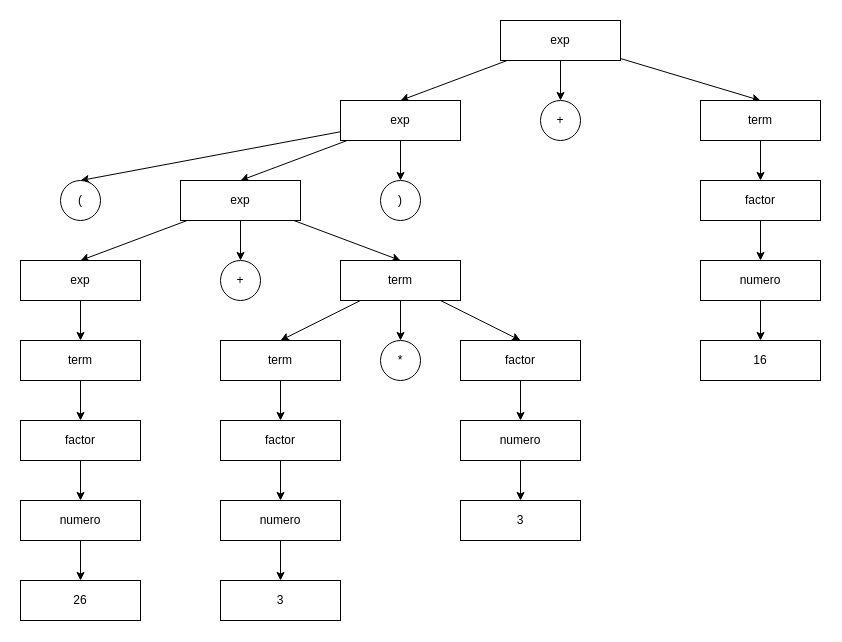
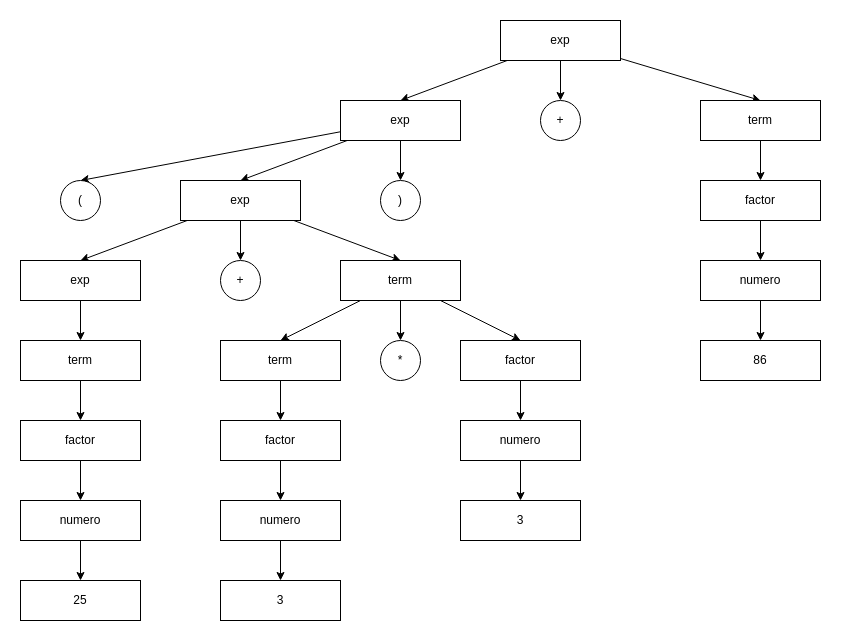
node "16": label "16" -> "86"
node "26": label "26" -> "25"
